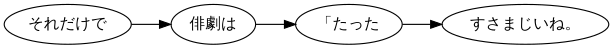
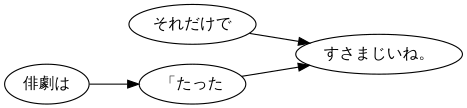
edge "それだけで" -> "俳劇は": now "それだけで" -> "すさまじいね。"
